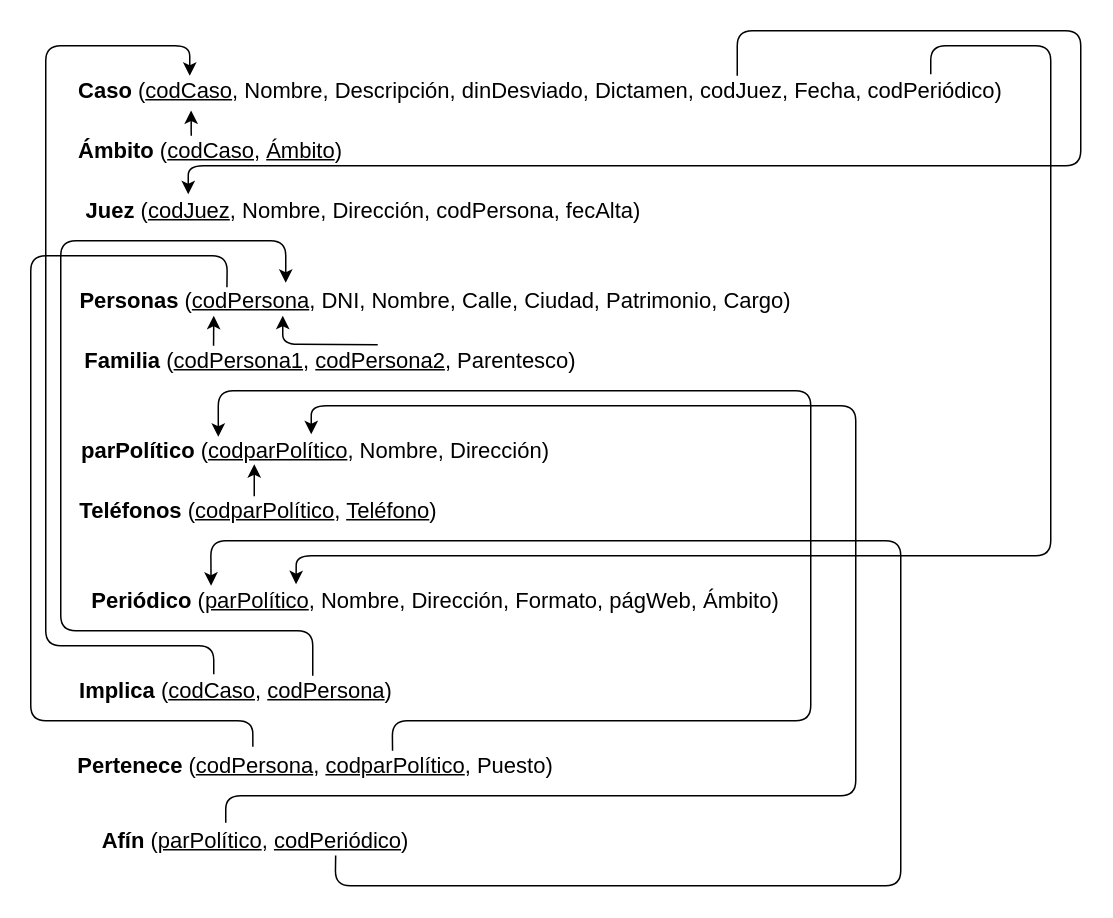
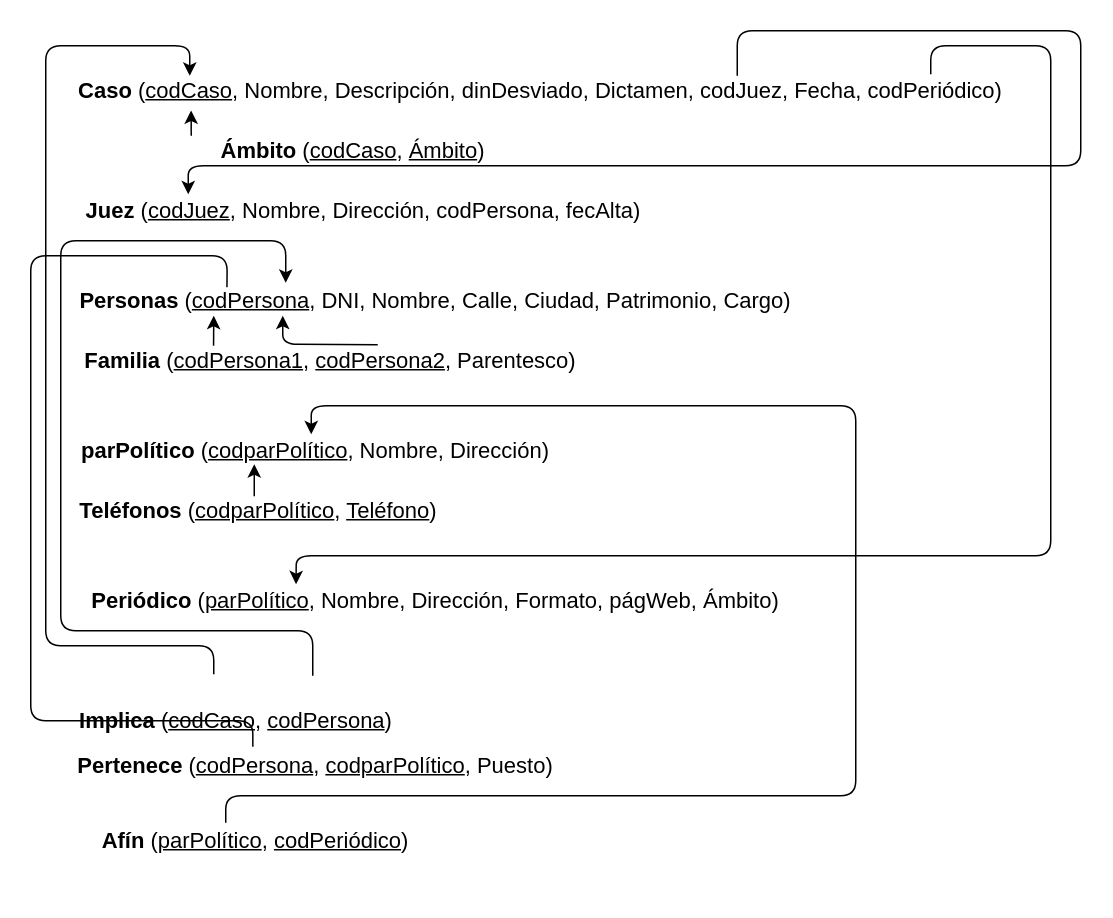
node "Ámbito (codCaso, Ámbito)": moved (211, 151) -> (353, 151)
edge "Pertenece (codPersona, codparPolítico, Puesto)" -> "parPolítico (codparPolítico, Nombre, Dirección)": removed
edge "Afín (parPolítico, codPeriódico)" -> "Periódico (parPolítico, Nombre, Dirección, Formato, págWeb, Ámbito)": removed
node "Implica (codCaso, codPersona)": moved (236, 691) -> (236, 721)
